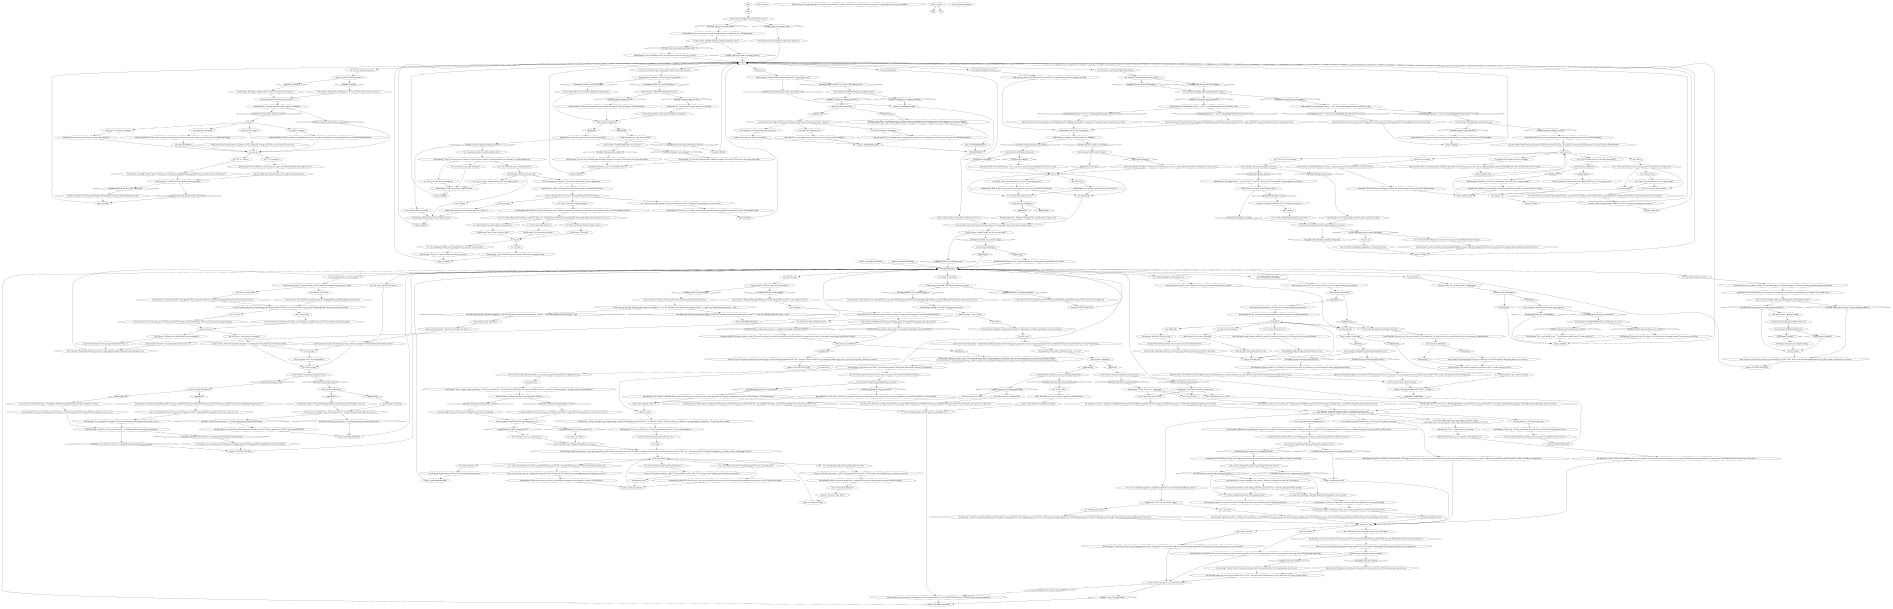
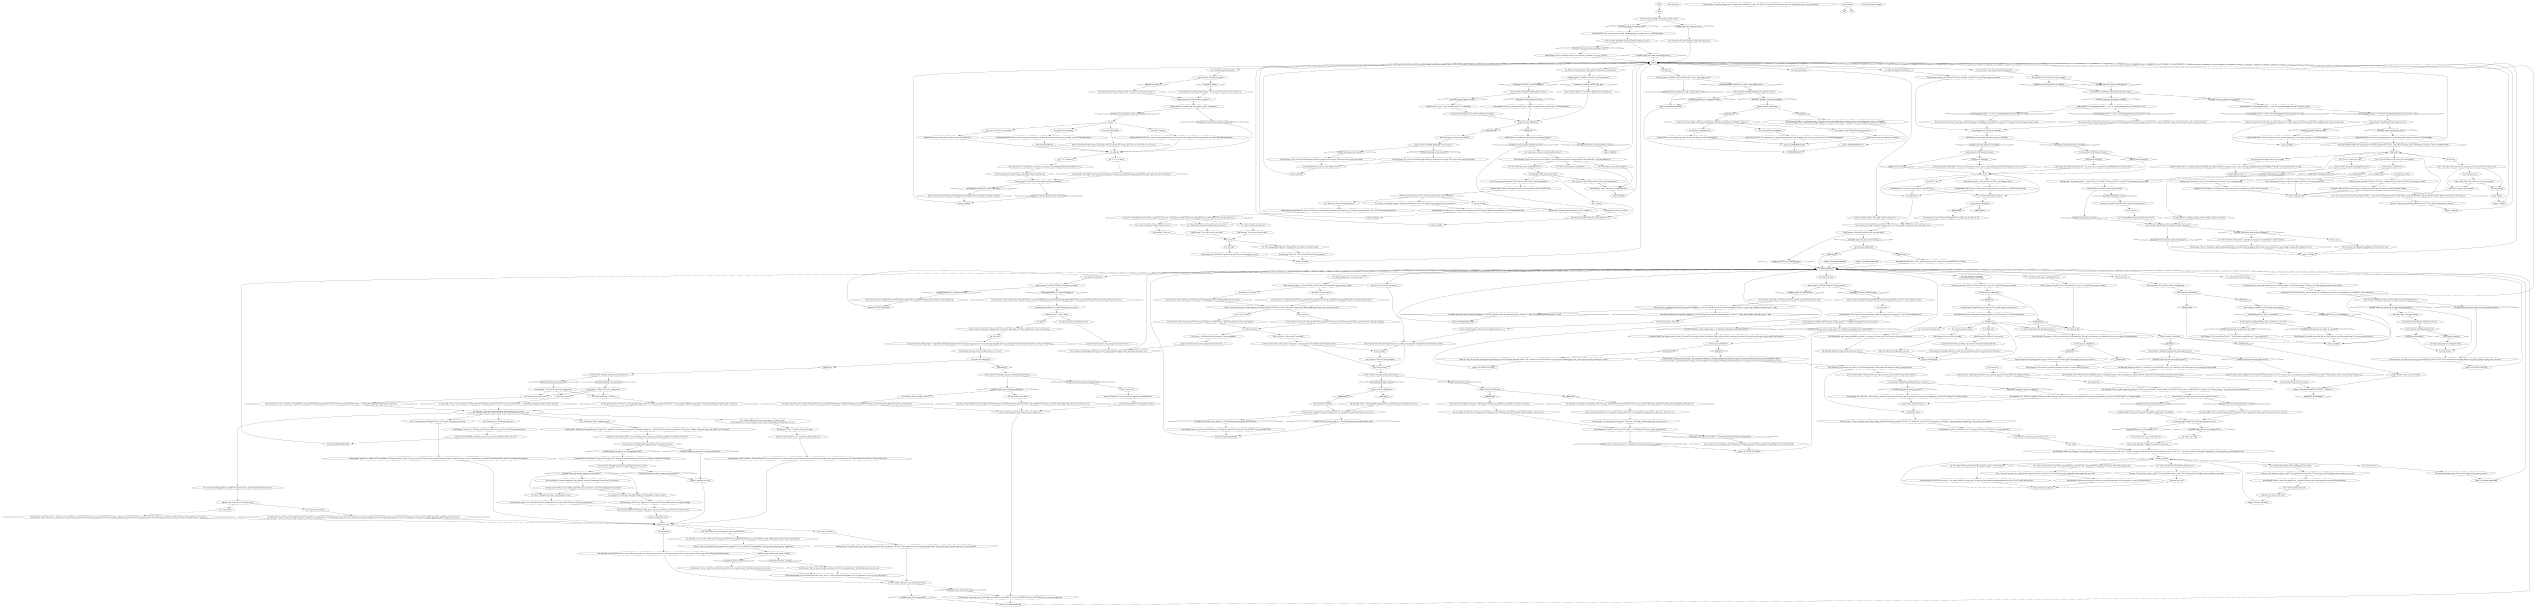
edge "failure_hub" -> "You: Kick the container.": removed
